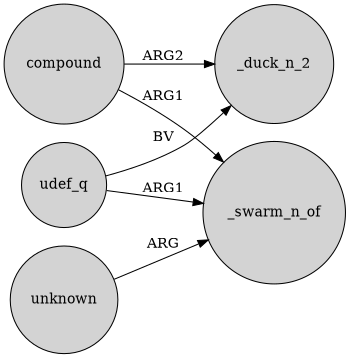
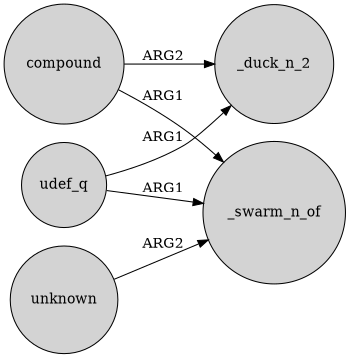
edge "udef_q" -> "_duck_n_2": label "BV" -> "ARG1"
edge "unknown" -> "_swarm_n_of": label "ARG" -> "ARG2"
